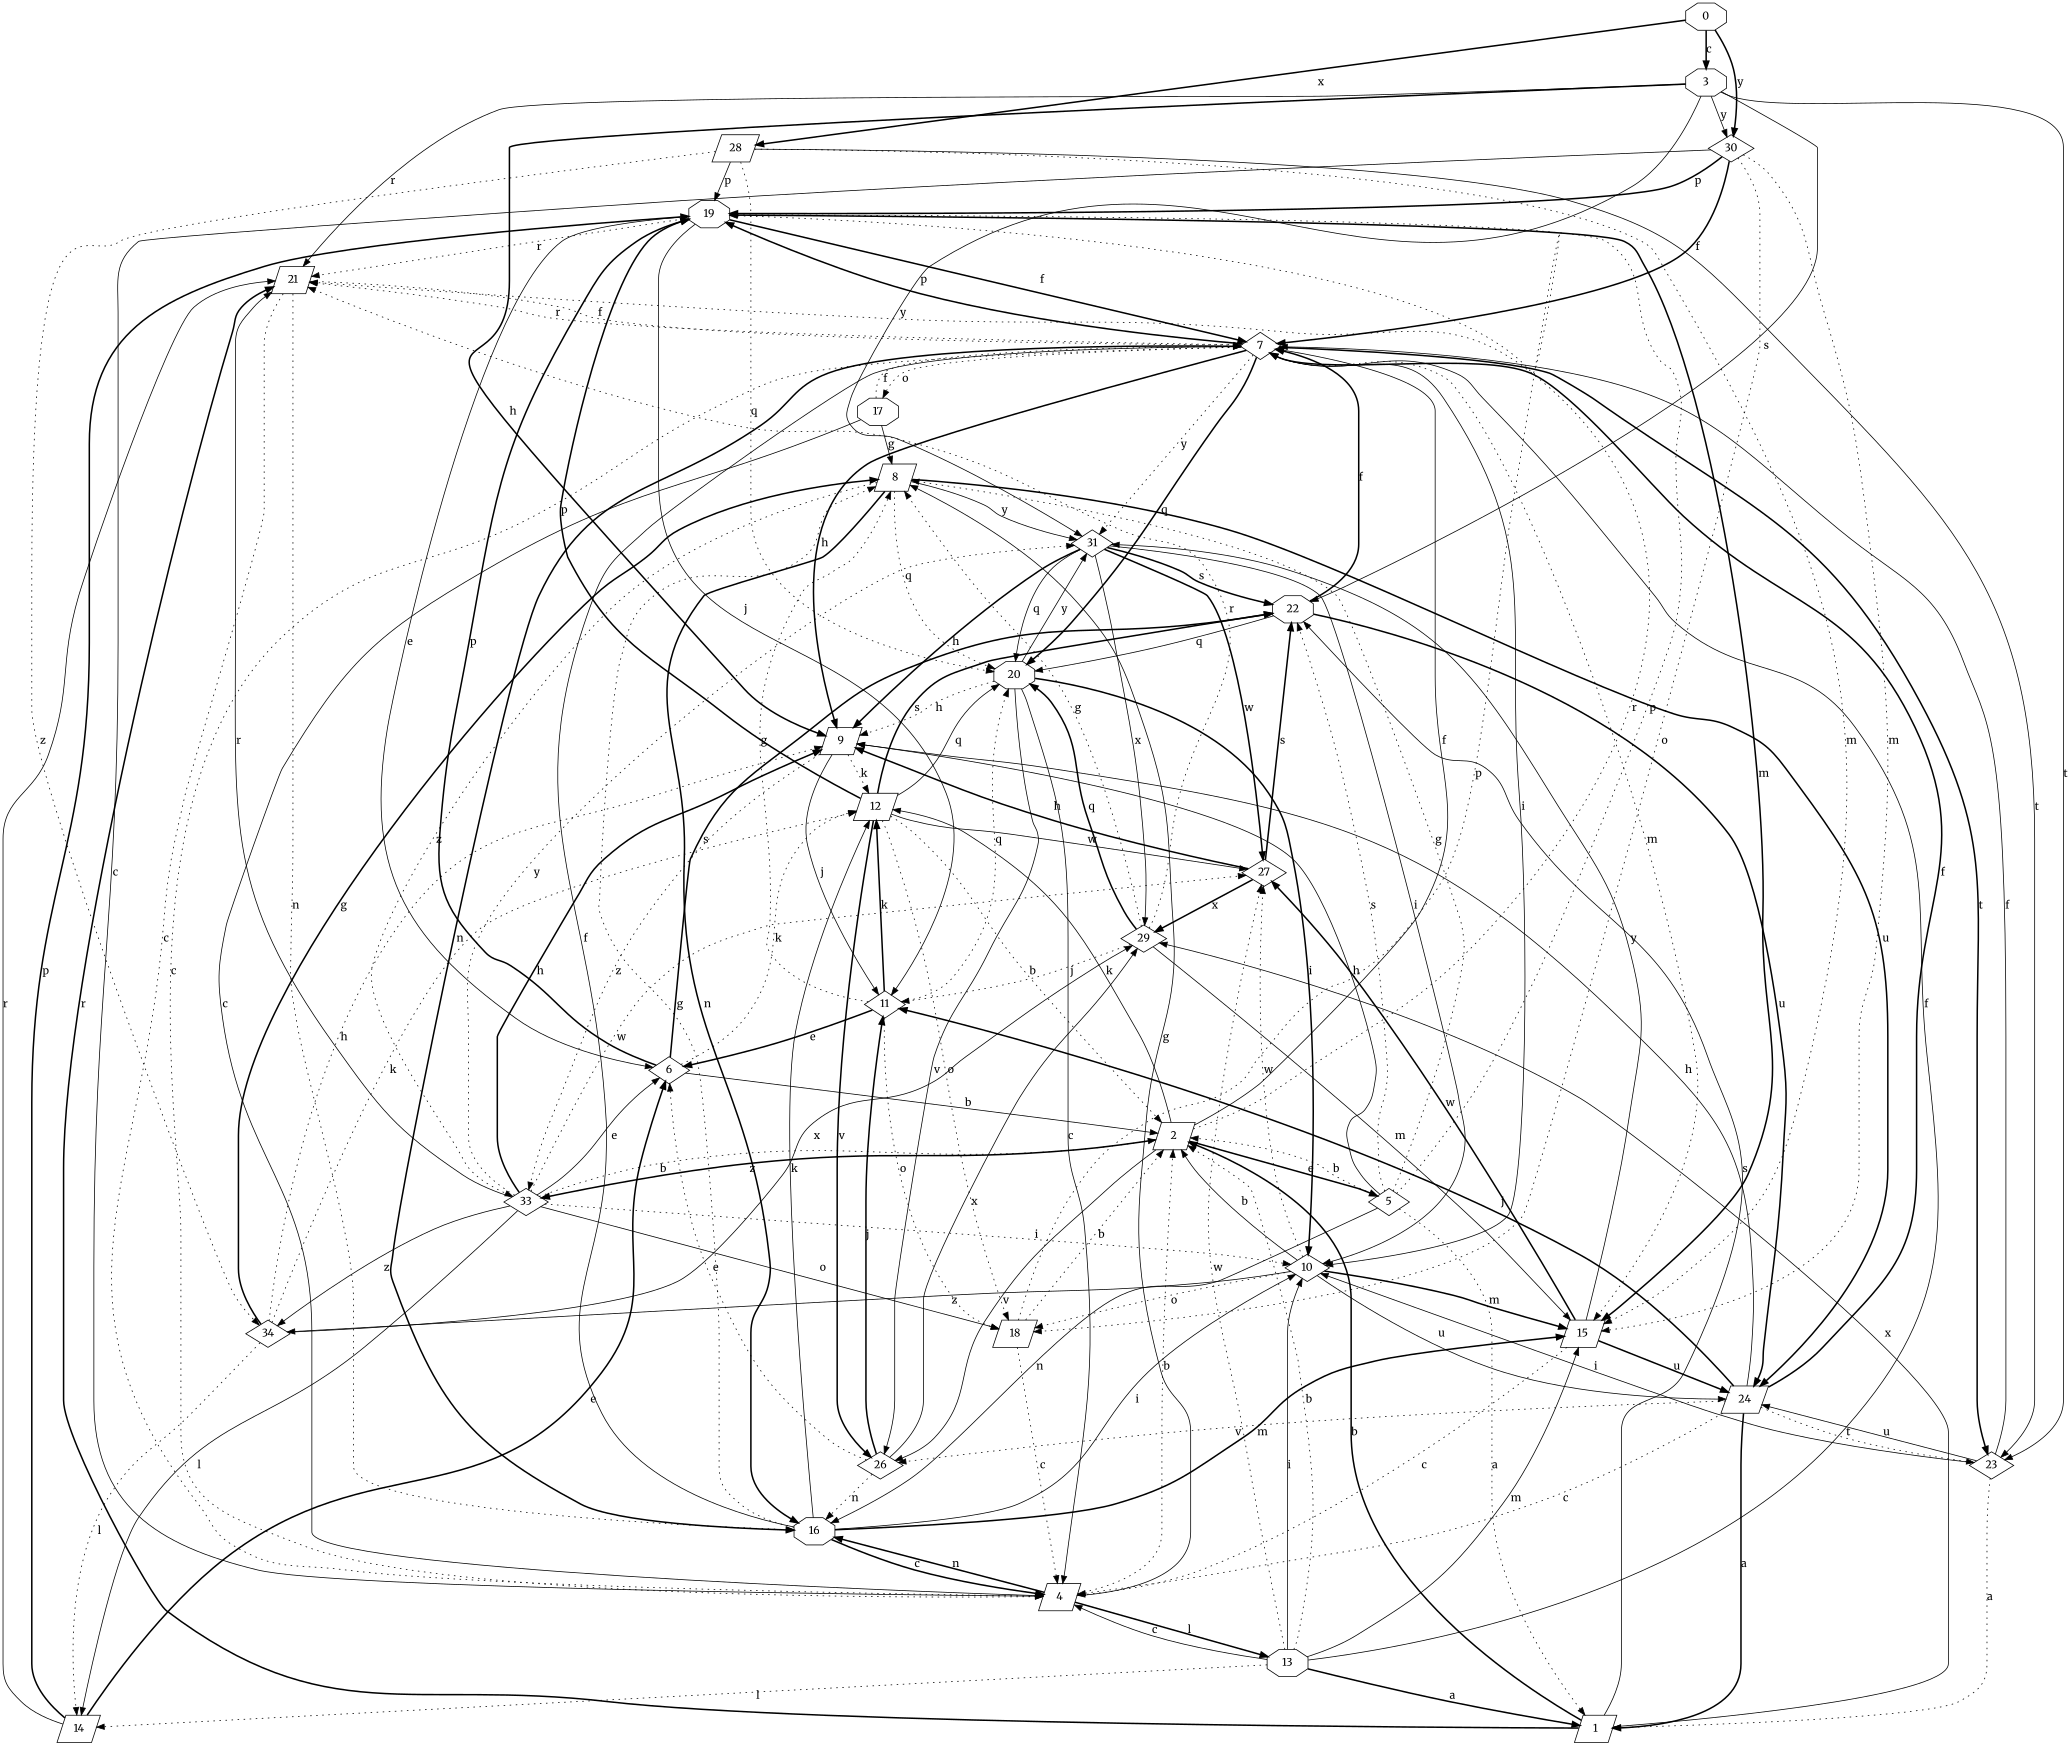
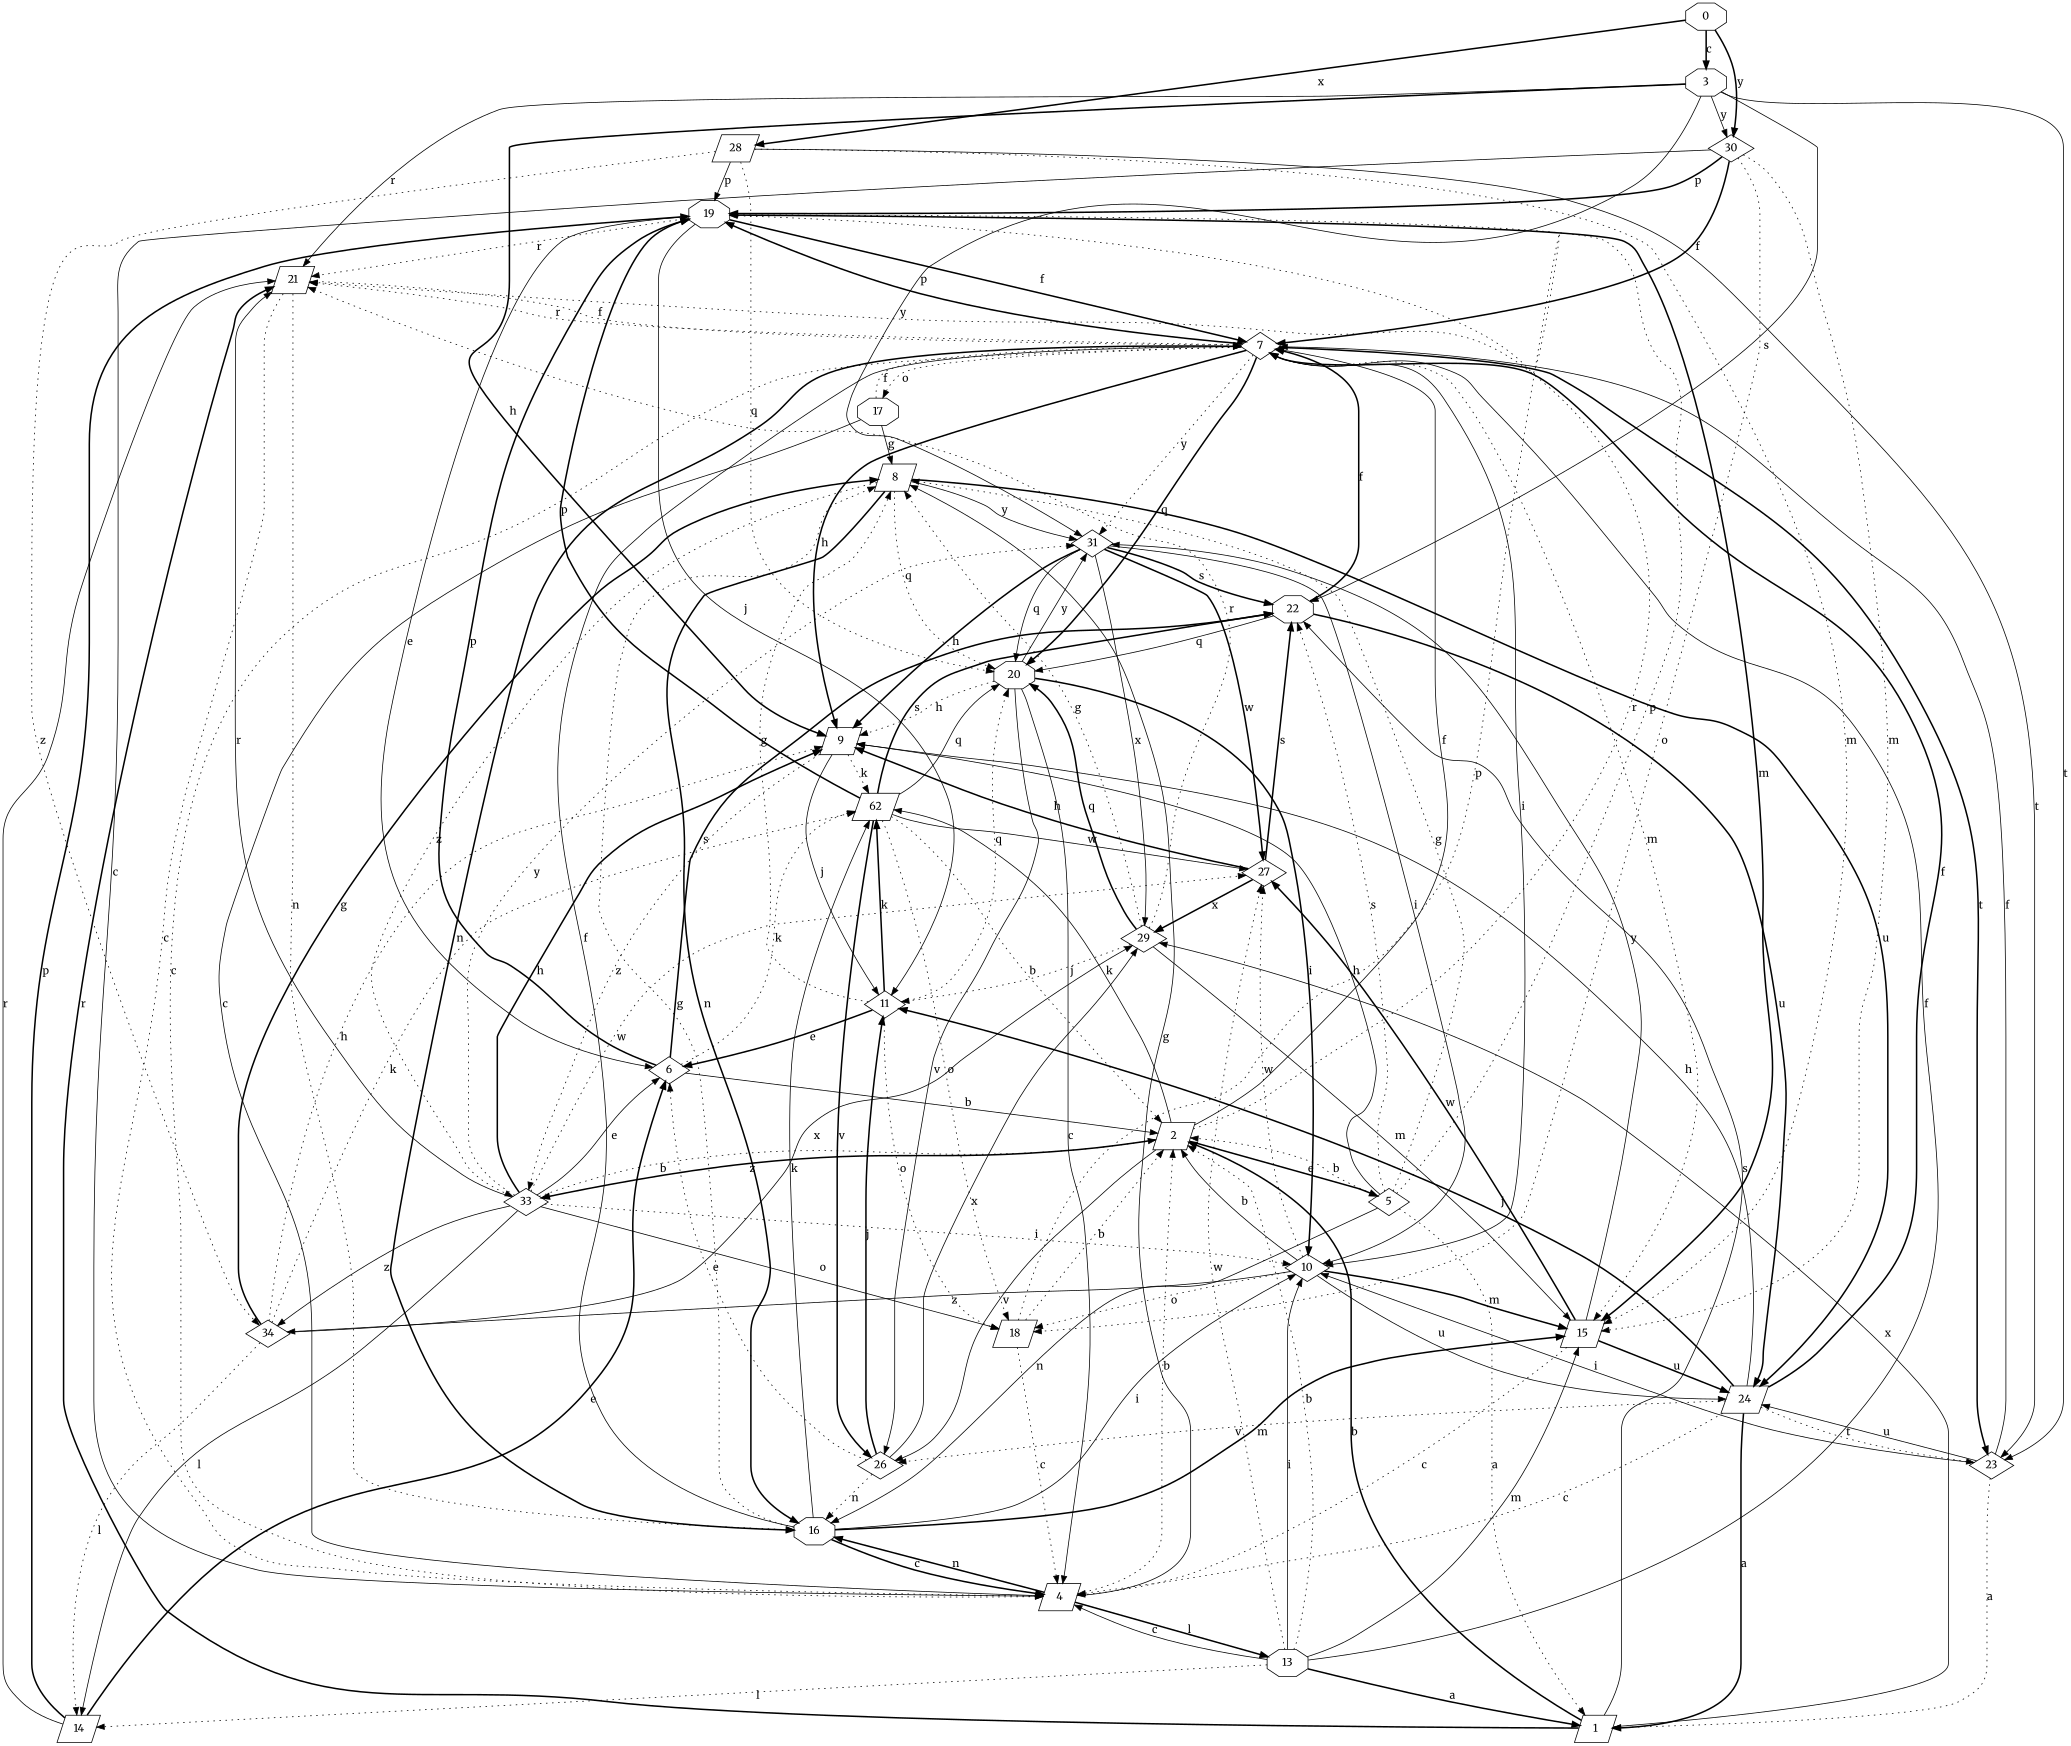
node "12": label "12" -> "62"
